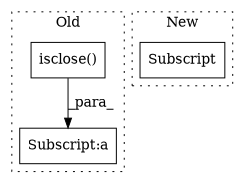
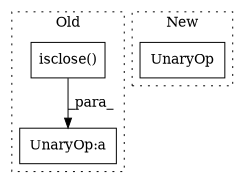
node "Subscript": label "Subscript" -> "UnaryOp"
node "Subscript:a": label "Subscript:a" -> "UnaryOp:a"
